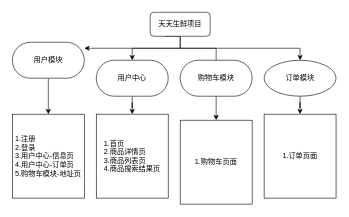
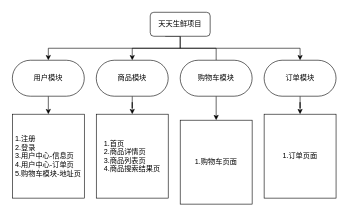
node "用户模块": moved (48, 60) -> (48, 78)
node "用户中心": label "用户中心" -> "商品模块"
node "订单模块": shape ellipse -> rounded rectangle
